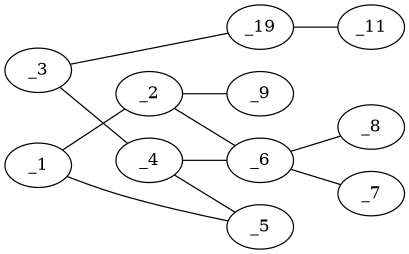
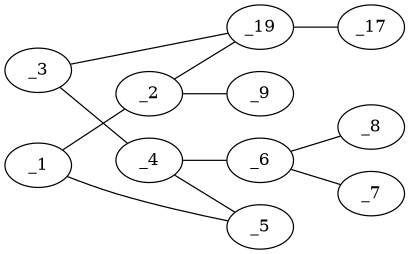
node "_11": label "_11" -> "_17"
edge "_2" -- "_6": now "_2" -- "_19"
